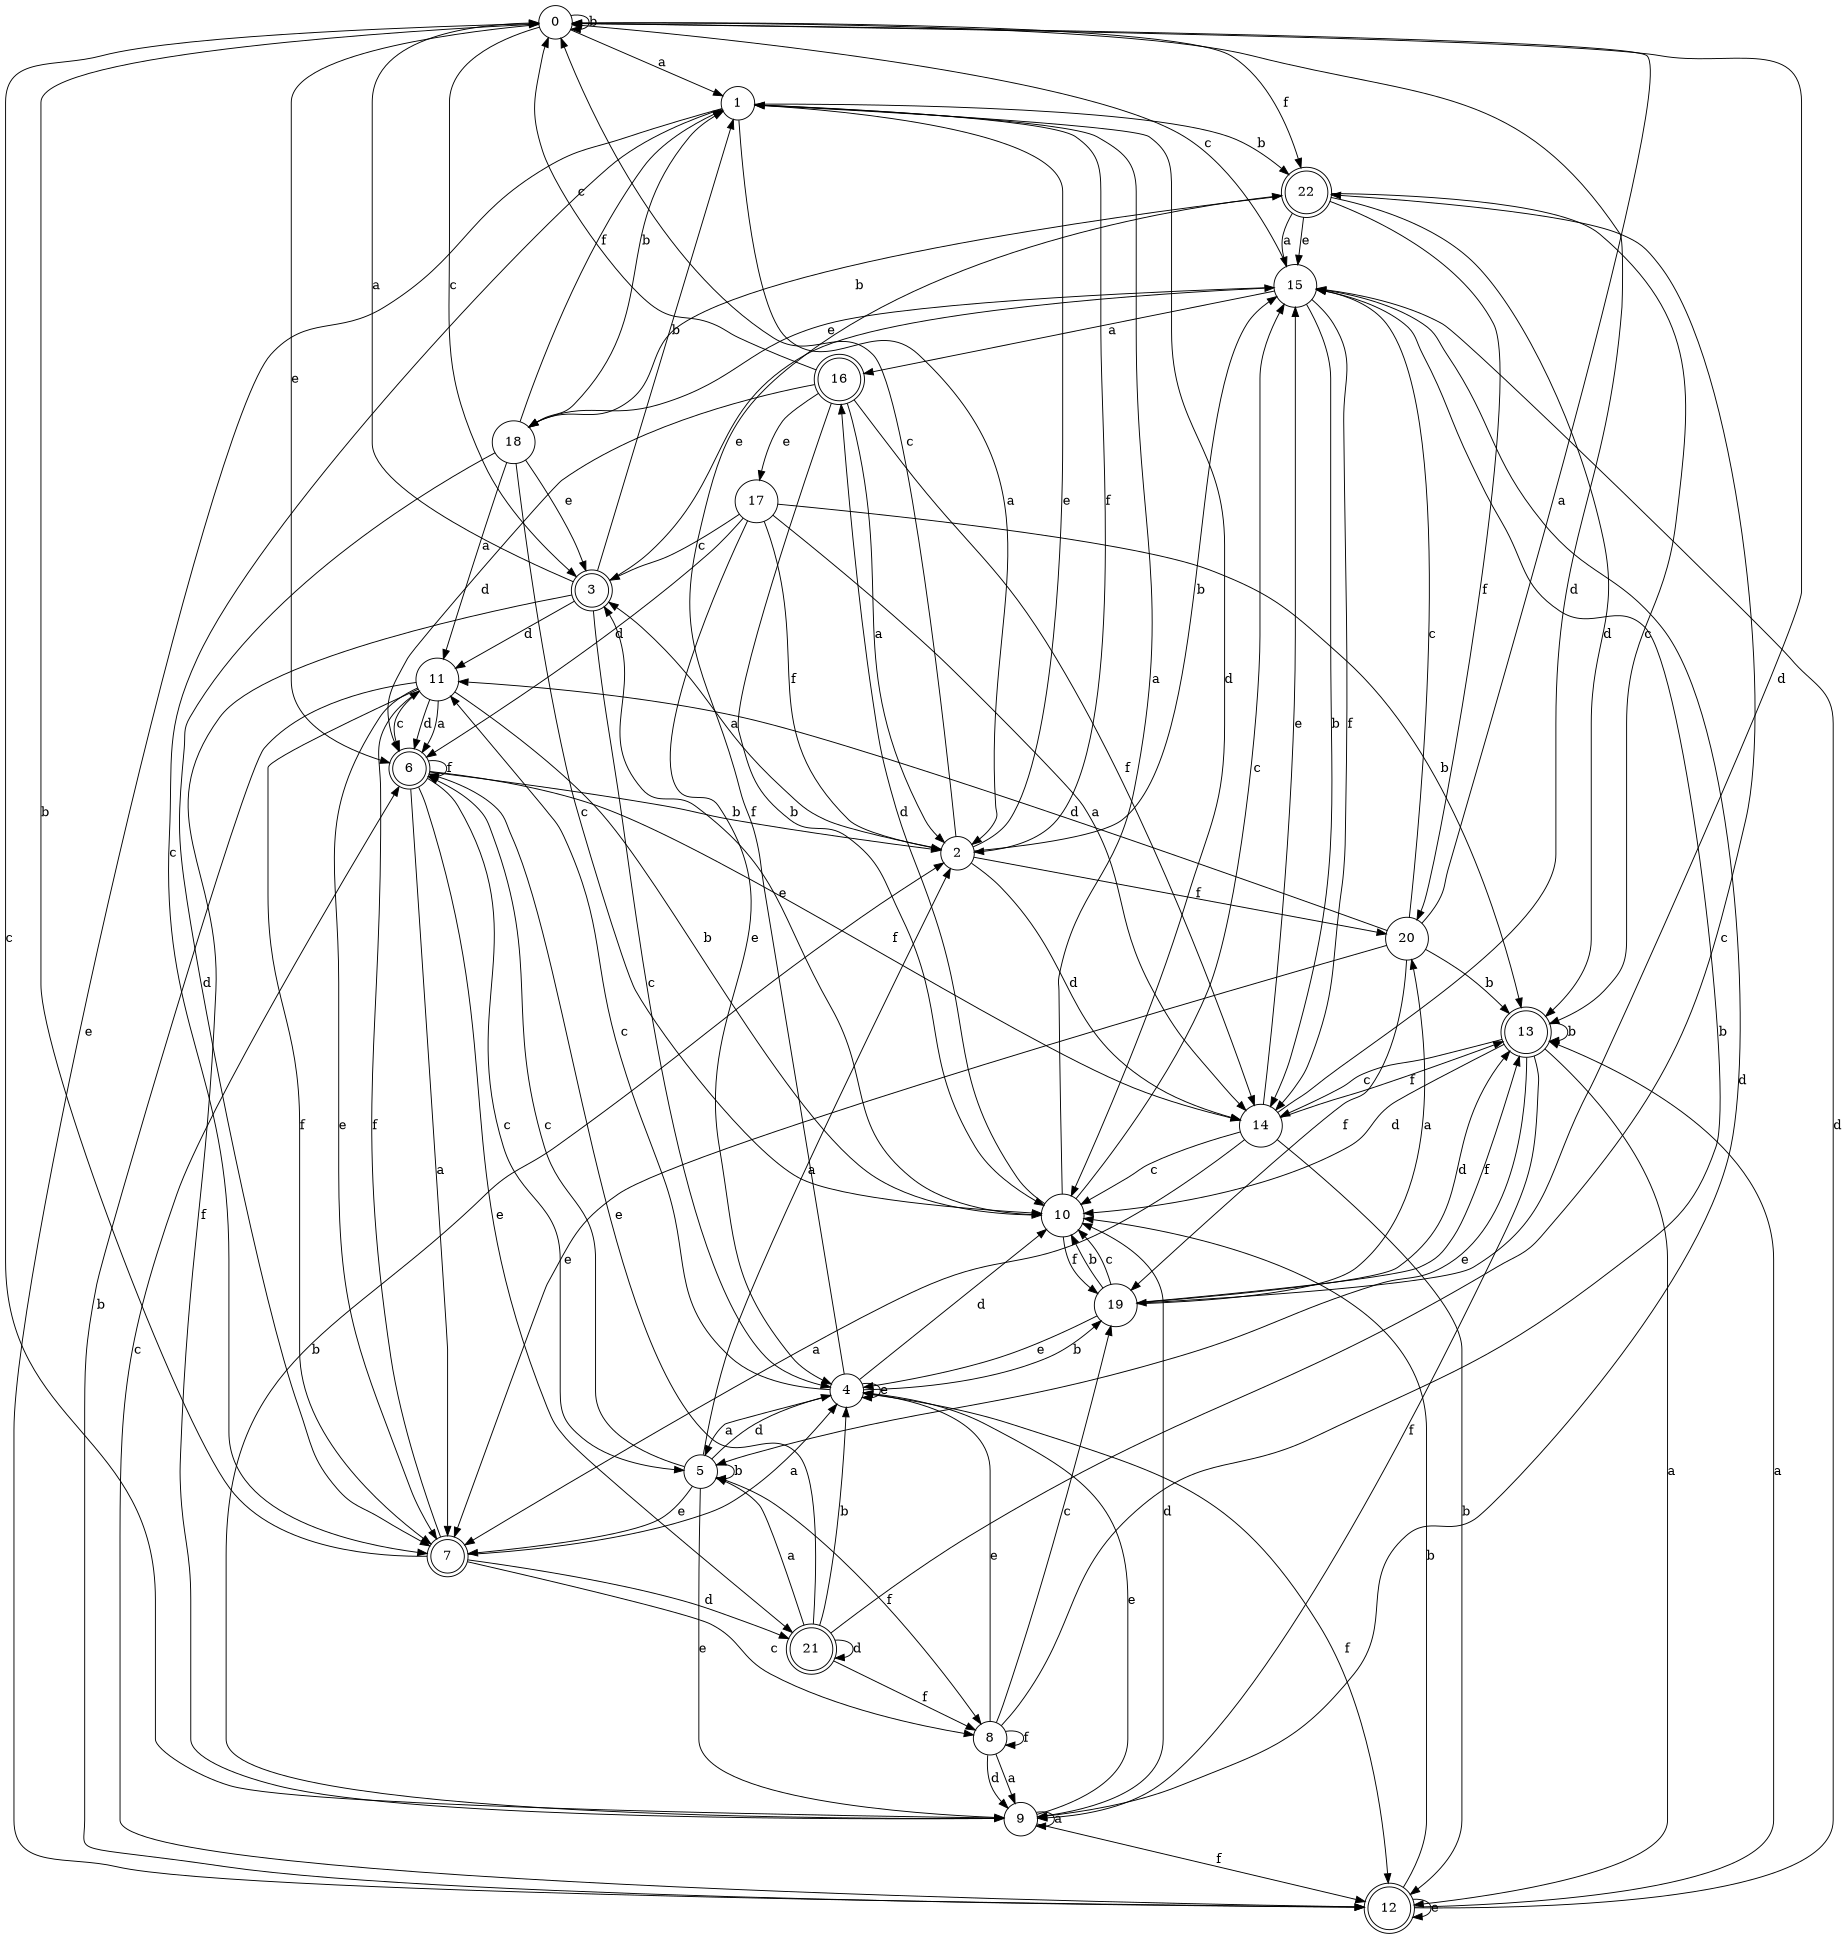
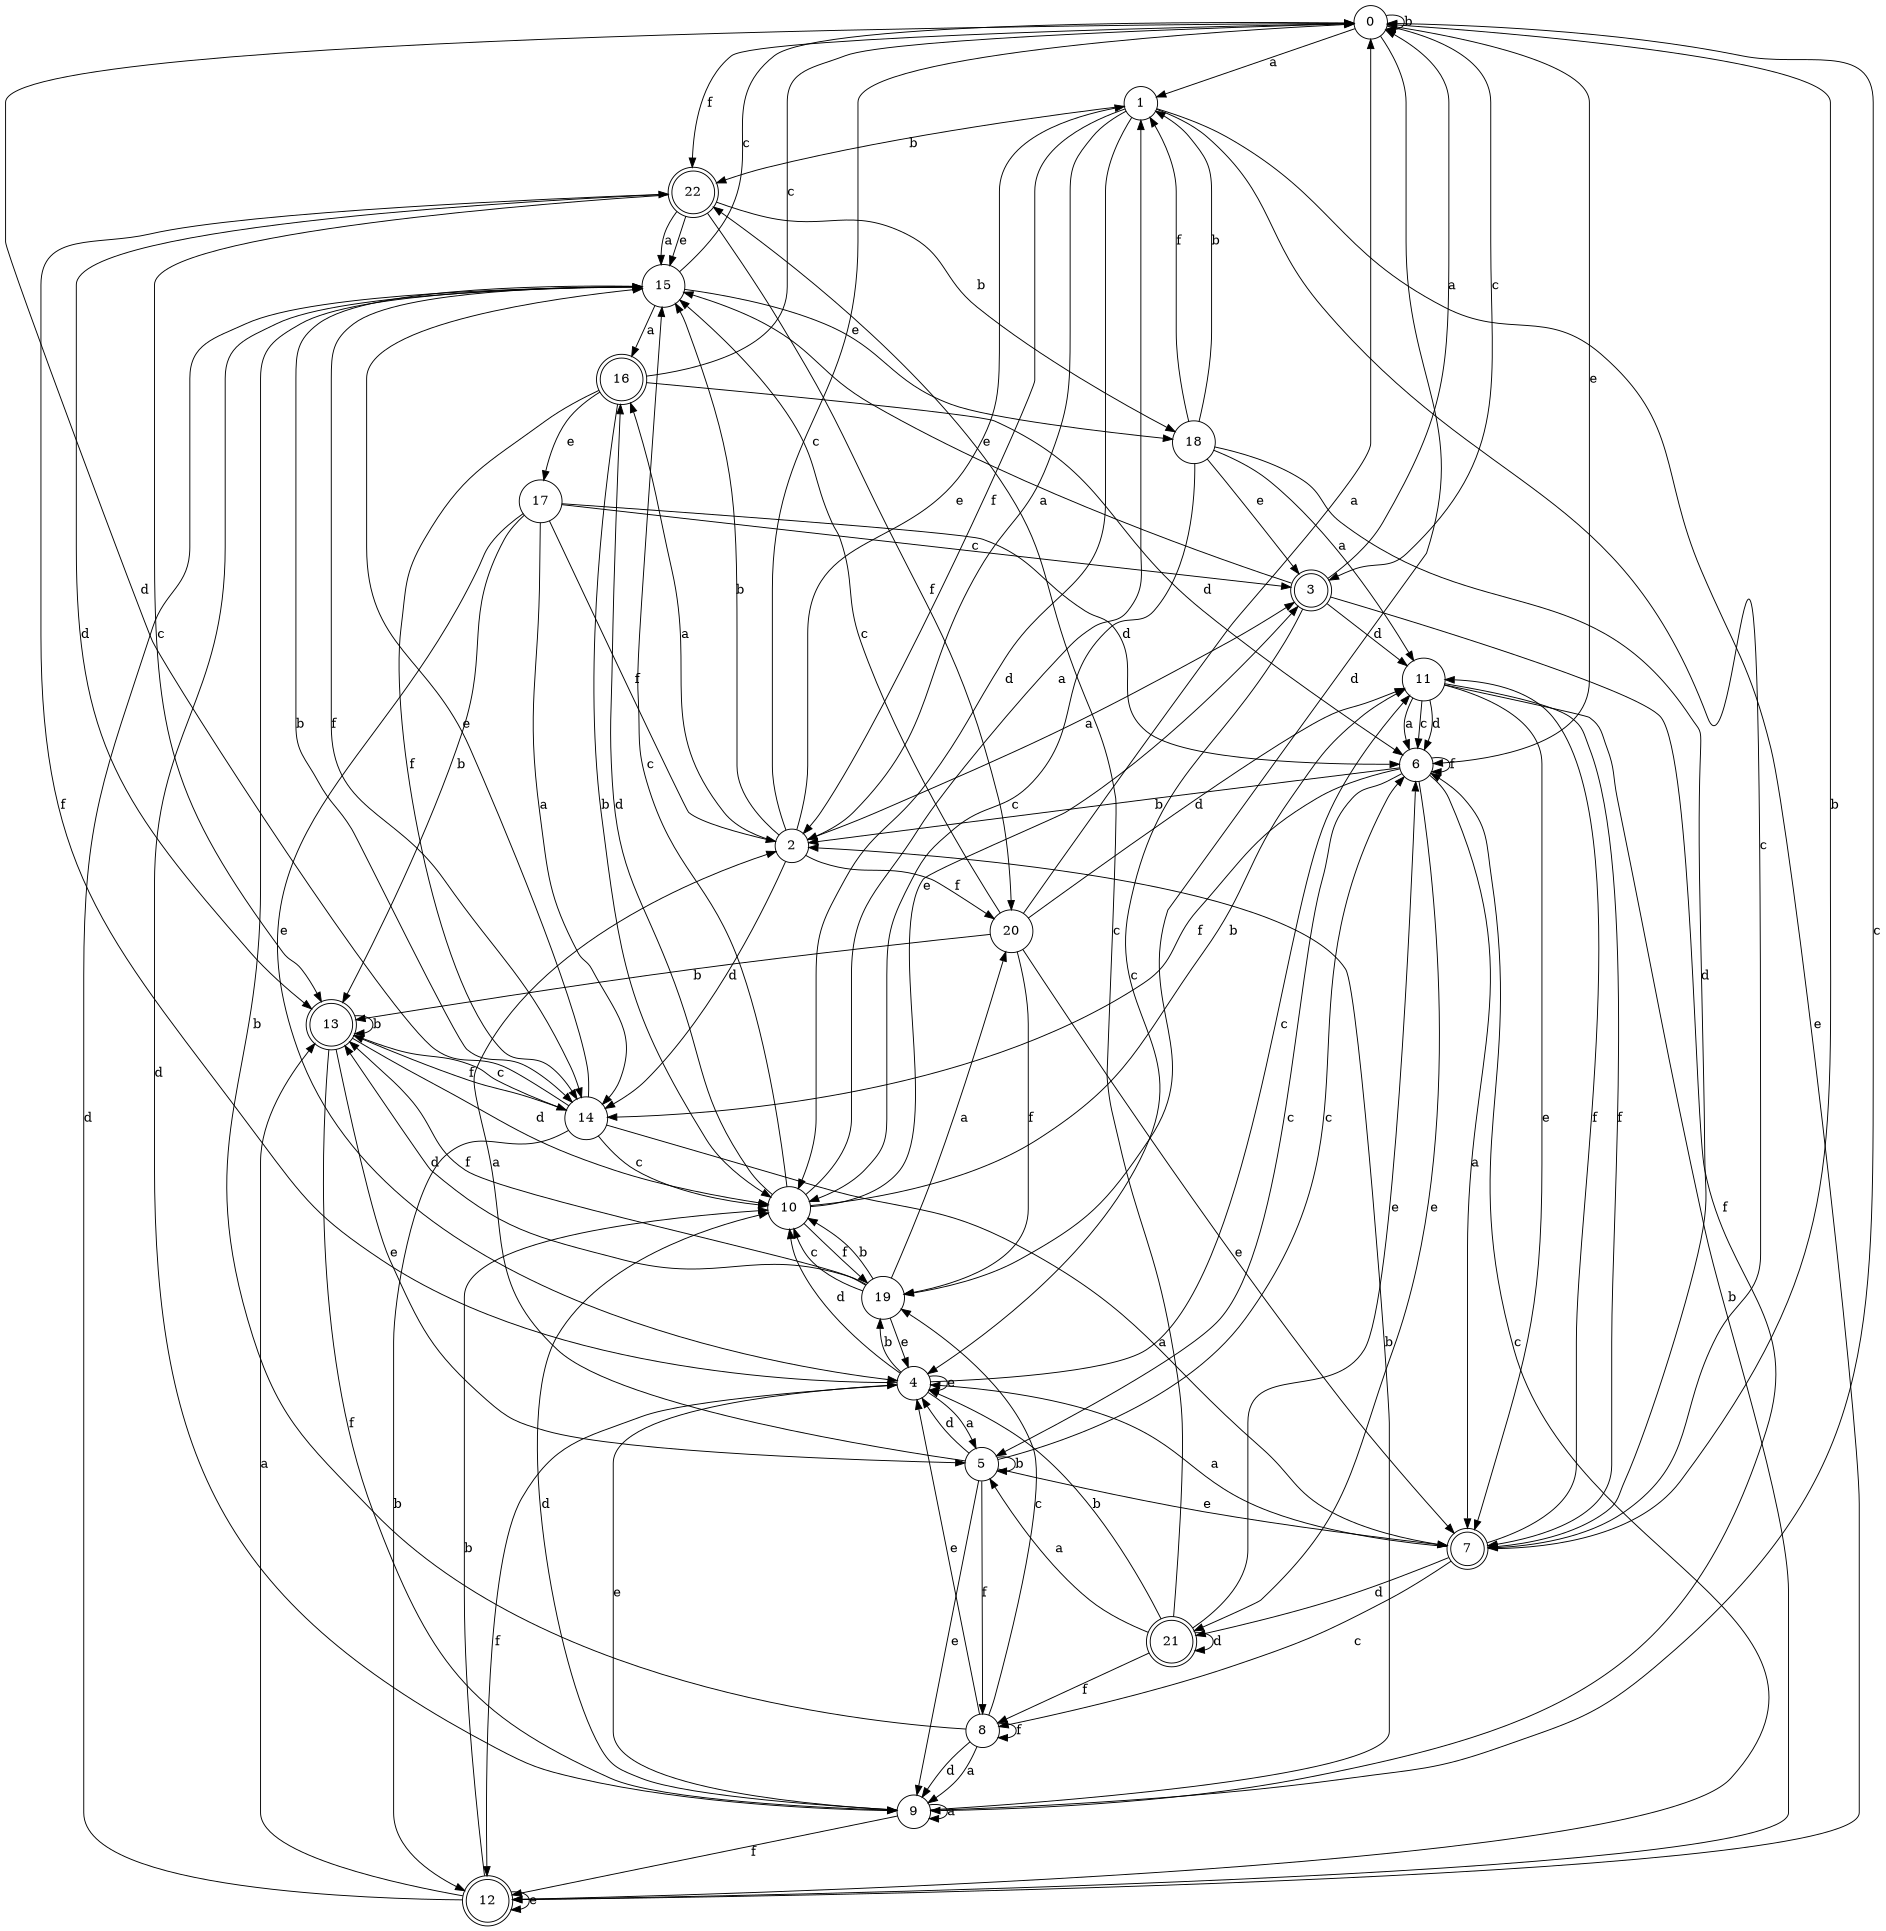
edge "3" -> "1": removed, label "b"
edge "16" -> "2": reversed
node "6": shape doublecircle -> circle
edge "11" -> "10": reversed
edge "13" -> "12": removed, label "a"
